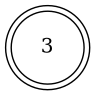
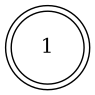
node "3": label "3" -> "1"
